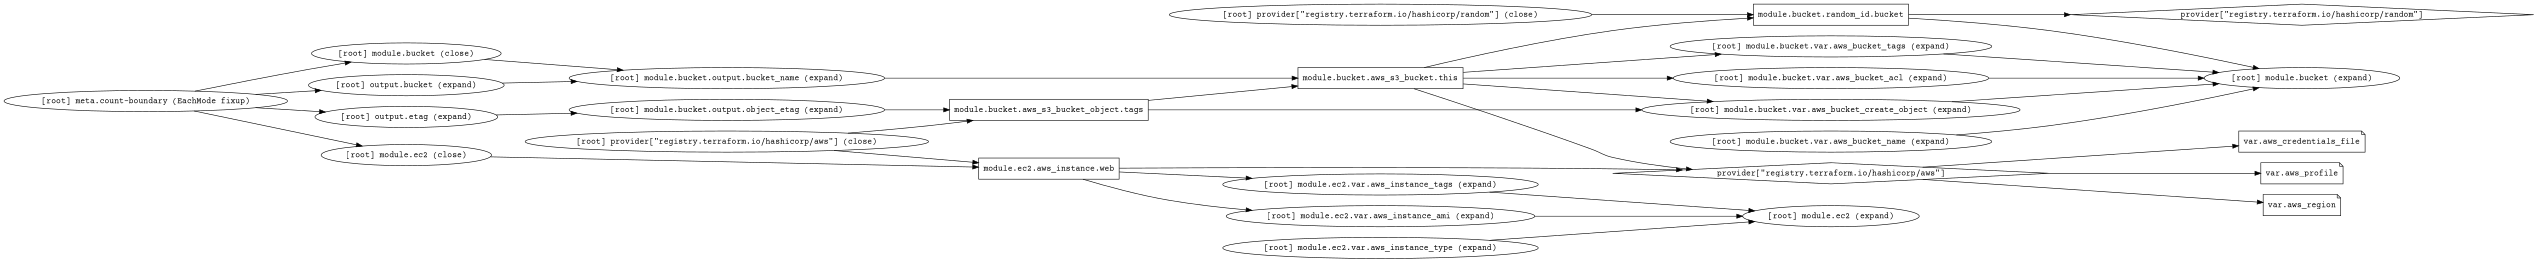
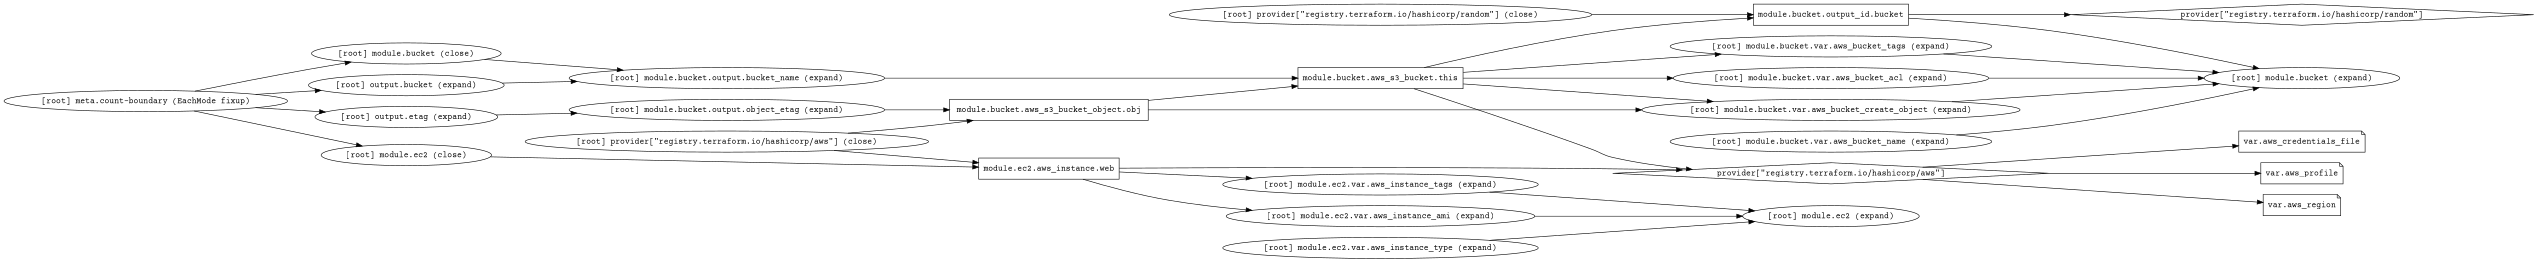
node "module.bucket.random_id.bucket": label "module.bucket.random_id.bucket" -> "module.bucket.output_id.bucket"
node "module.bucket.aws_s3_bucket_object.tags": label "module.bucket.aws_s3_bucket_object.tags" -> "module.bucket.aws_s3_bucket_object.obj"
